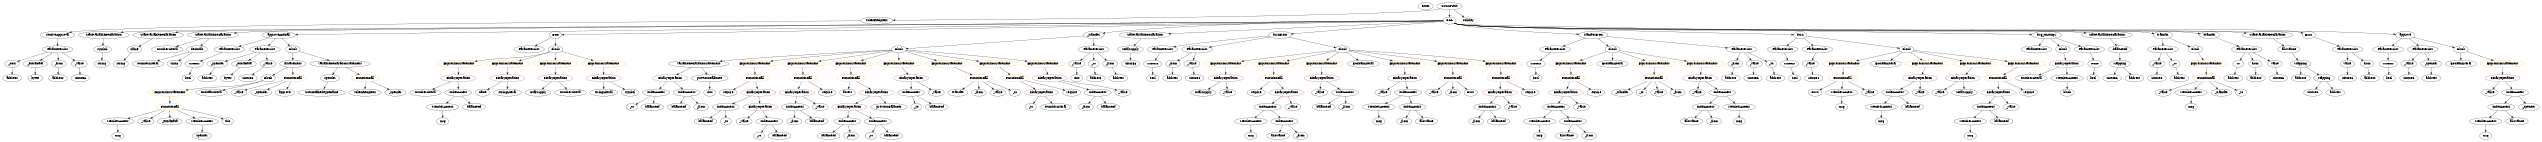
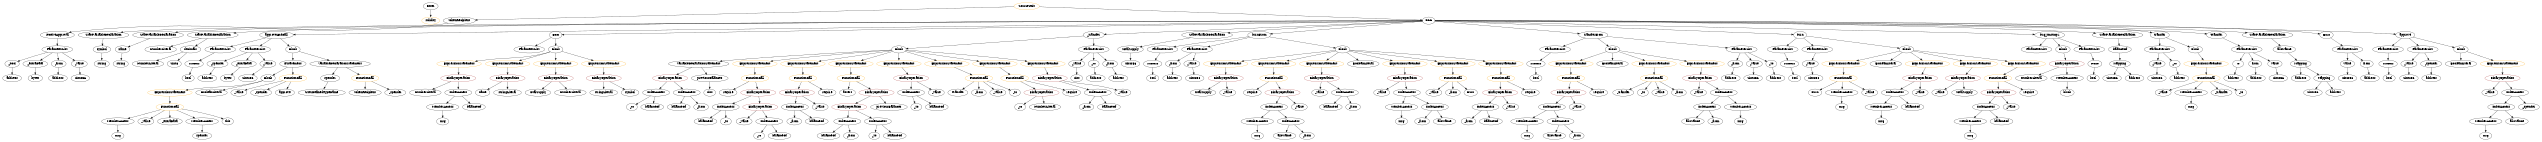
node "SourceUnit": color black -> orange
edge "SourceUnit" -> "solidity": now "Enter" -> "solidity"
